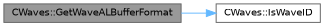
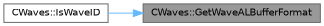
edge "CWaves::GetWaveALBufferFormat" -> "CWaves::IsWaveID": reversed
